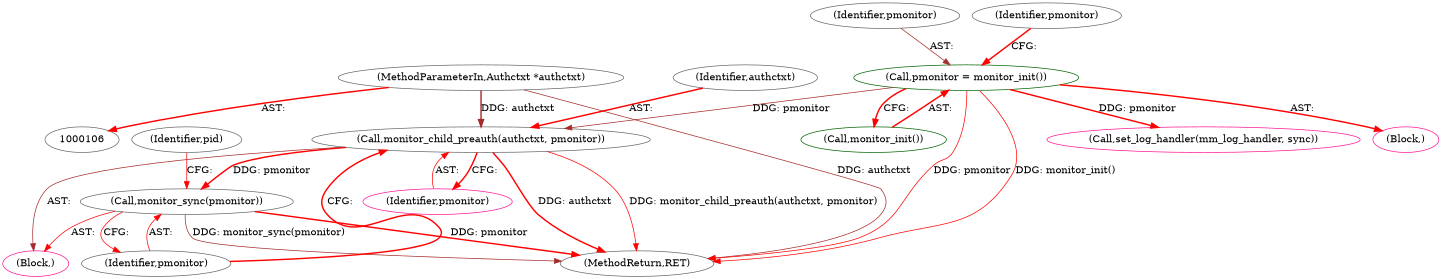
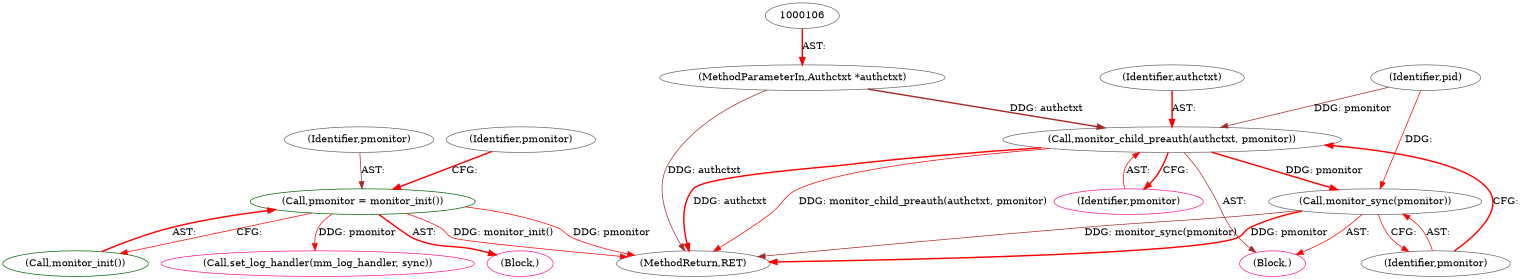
edge "(Call,pmonitor = monitor_init())" -> "(Call,monitor_init())": style bold -> solid
edge "(MethodParameterIn,Authctxt *authctxt)" -> "1000106": reversed
edge "(Call,pmonitor = monitor_init())" -> "(Call,monitor_child_preauth(authctxt, pmonitor))": now "(Identifier,pid)" -> "(Call,monitor_child_preauth(authctxt, pmonitor))"
edge "(Call,pmonitor = monitor_init())" -> "(Call,set_log_handler(mm_log_handler, sync))": style bold -> solid
edge "(Identifier,pid)" -> "(Call,monitor_sync(pmonitor))": label "CFG: " -> "DDG: "
